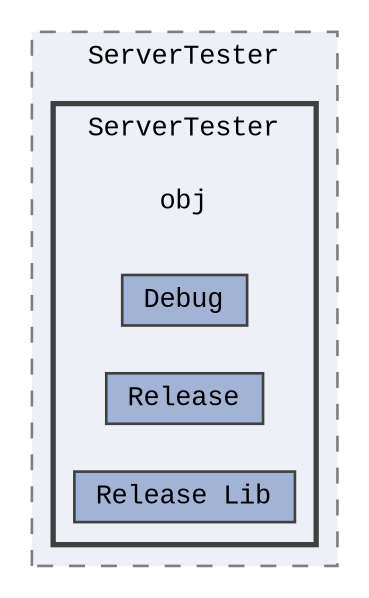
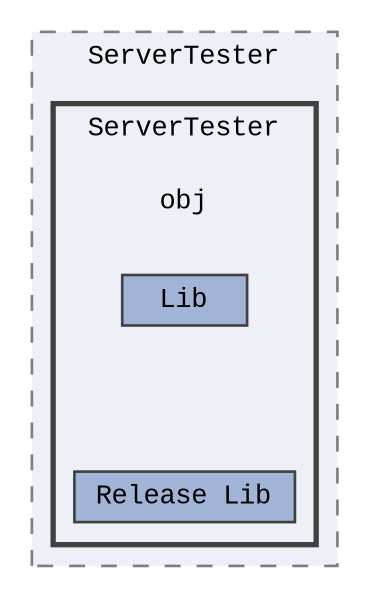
node "Debug": label "Debug" -> "Lib"
node "Release": removed
